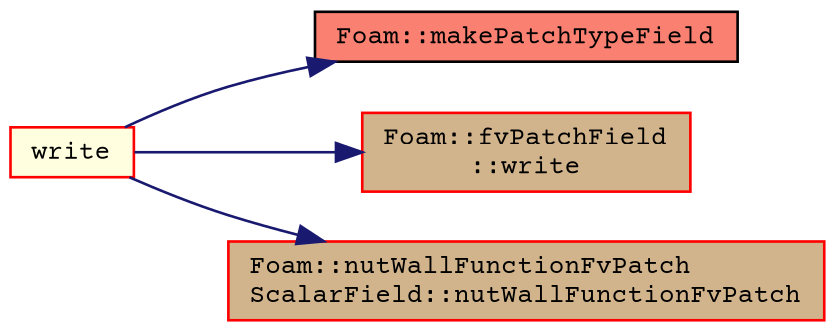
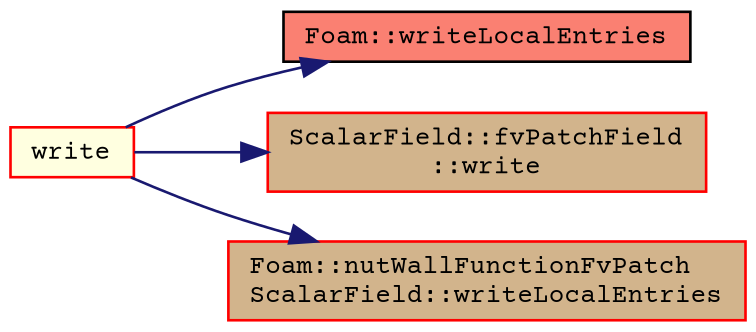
node "Foam::makePatchTypeField": label "Foam::makePatchTypeField" -> "Foam::writeLocalEntries"
node "Foam::fvPatchField ::write": label "Foam::fvPatchField ::write" -> "ScalarField::fvPatchField ::write"
node "Foam::nutWallFunctionFvPatch ScalarField::nutWallFunctionFvPatch": label "Foam::nutWallFunctionFvPatch ScalarField::nutWallFunctionFvPatch" -> "Foam::nutWallFunctionFvPatch ScalarField::writeLocalEntries"
